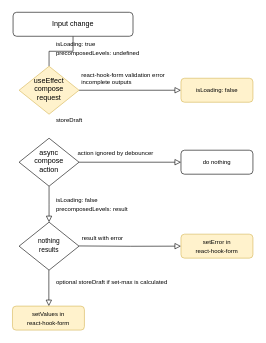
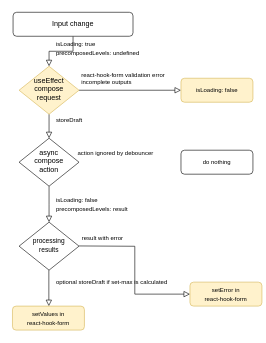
edge "Input change" -- "useEffect compose request": arrowhead none -> block
edge "useEffect compose request" -> "async compose action": added
edge "async compose action" -> "do nothing": removed
node "nothing results": label "nothing results" -> "processing results"
node "setError in react-hook-form": moved (217, 246) -> (226, 294)
